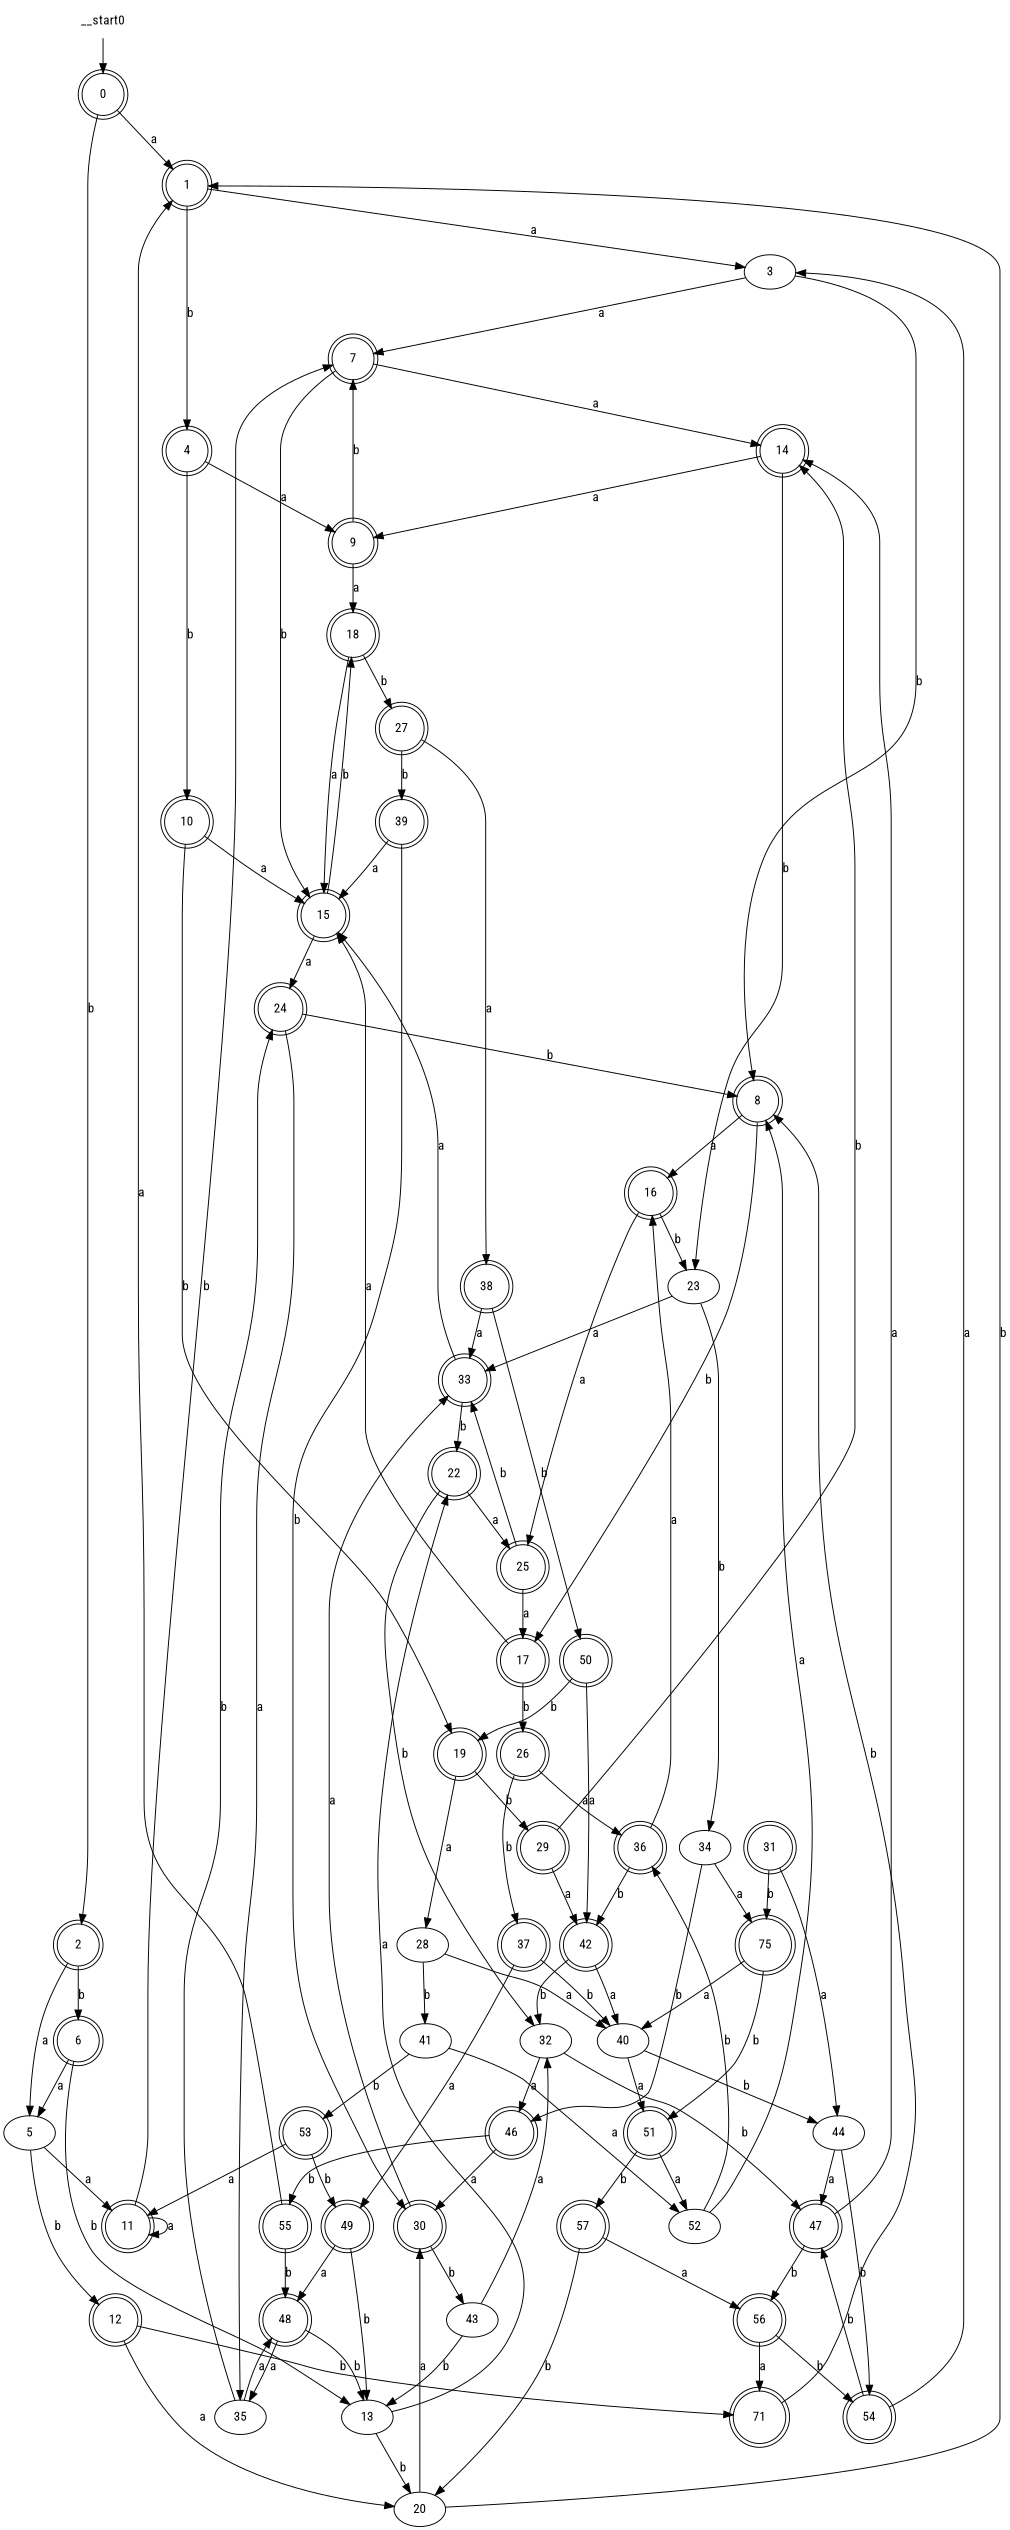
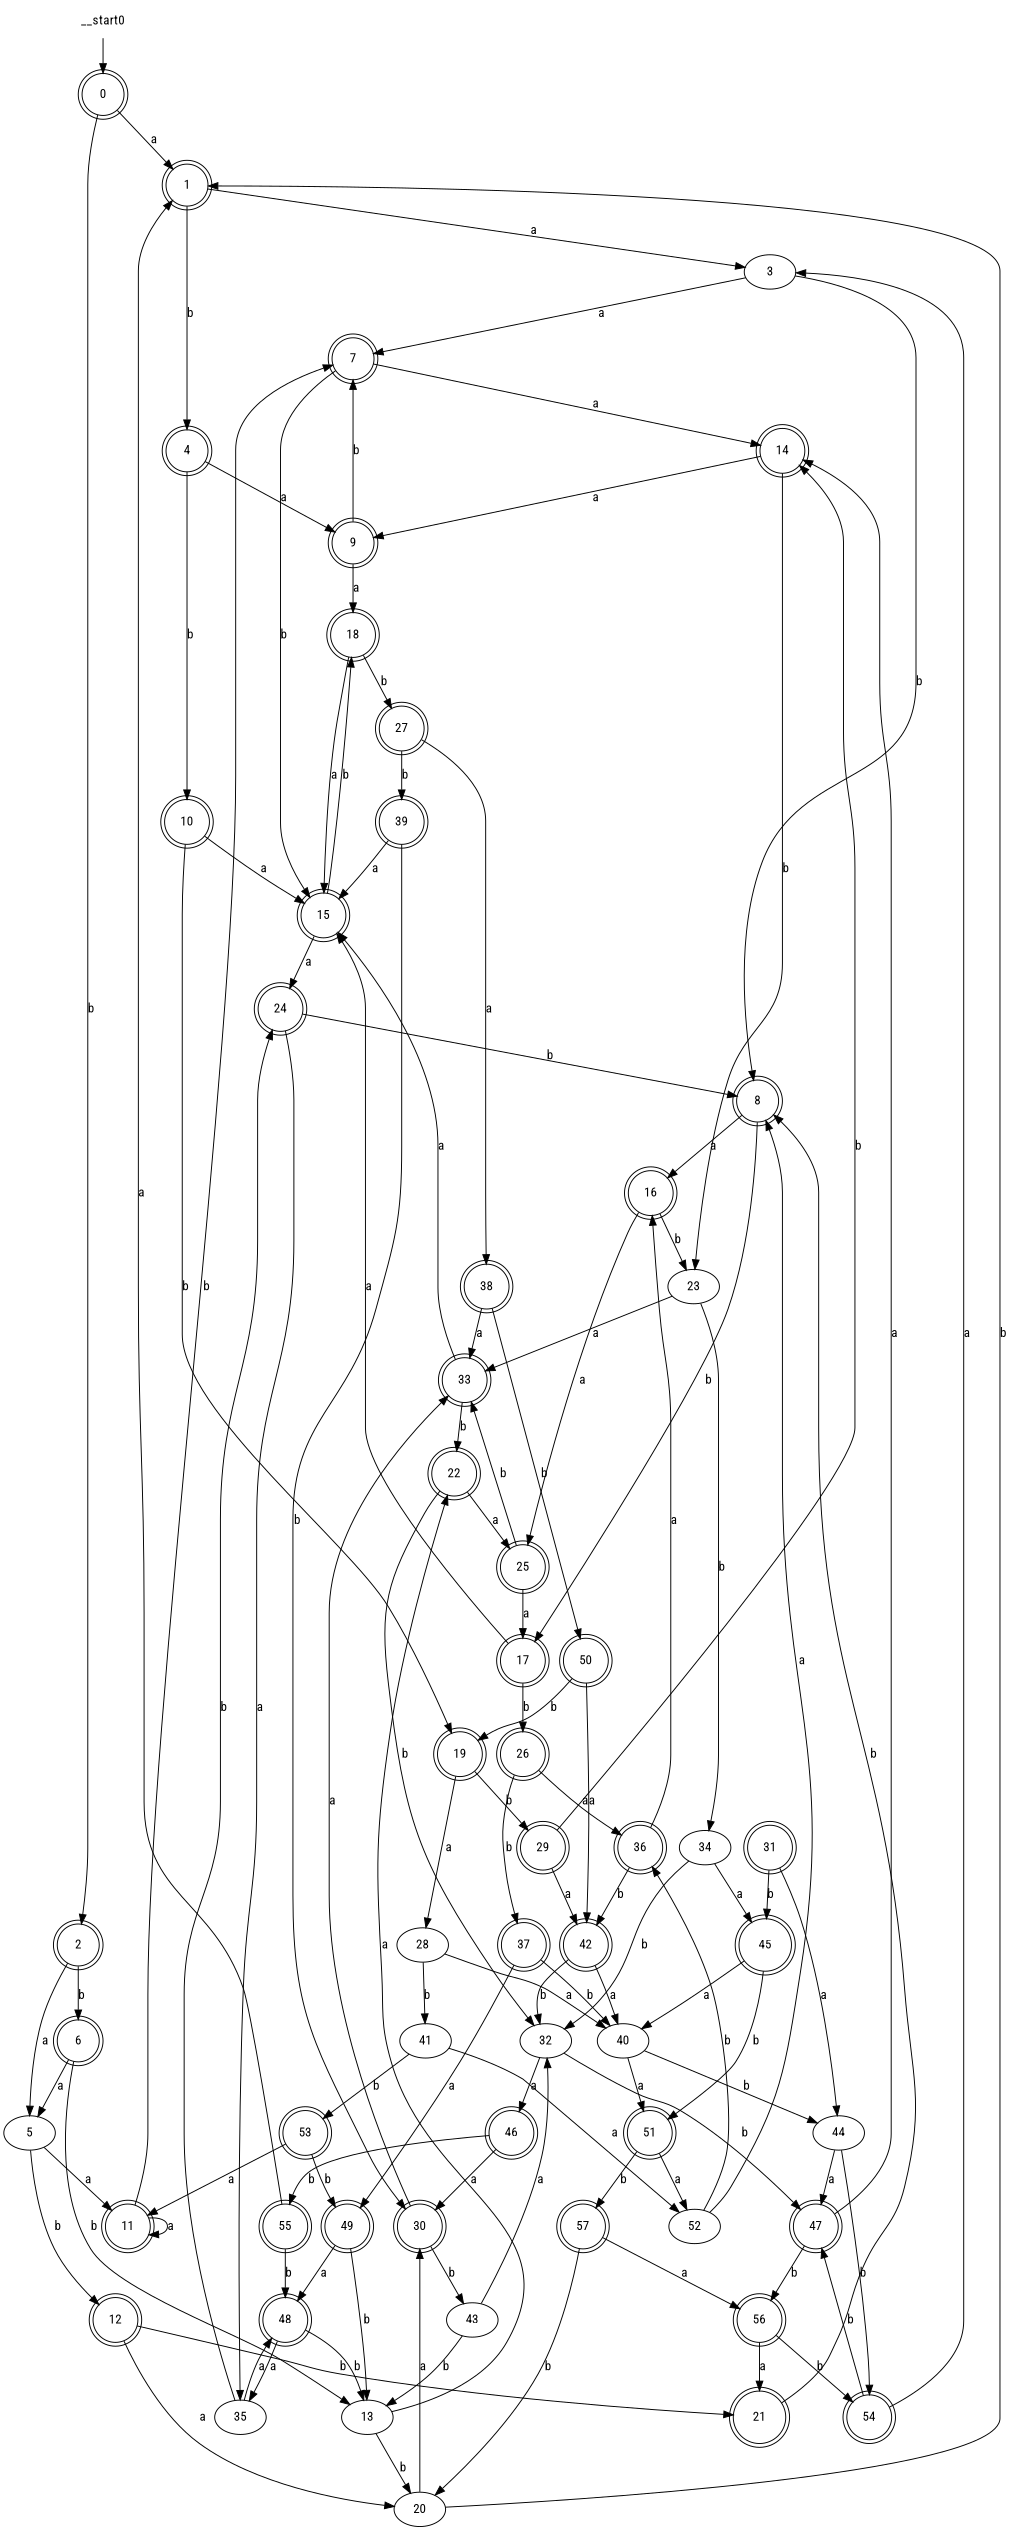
node "75": label "75" -> "45"
edge "34" -> "46": now "34" -> "32"
node "71": label "71" -> "21"
